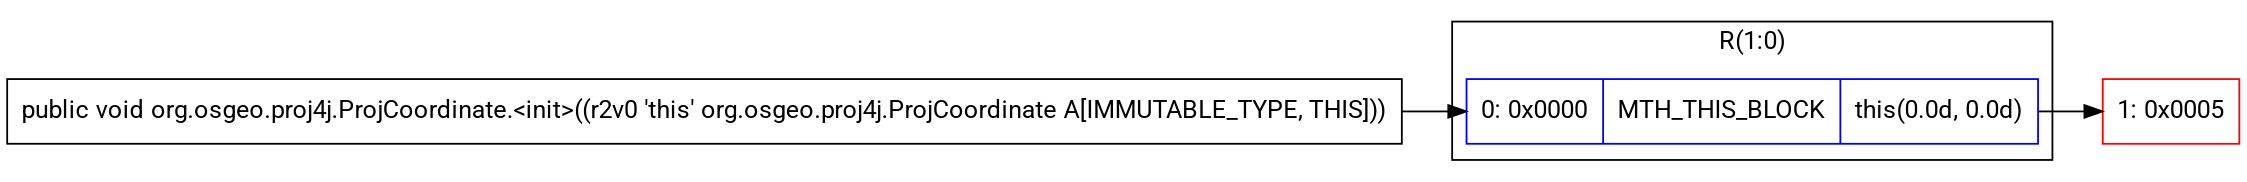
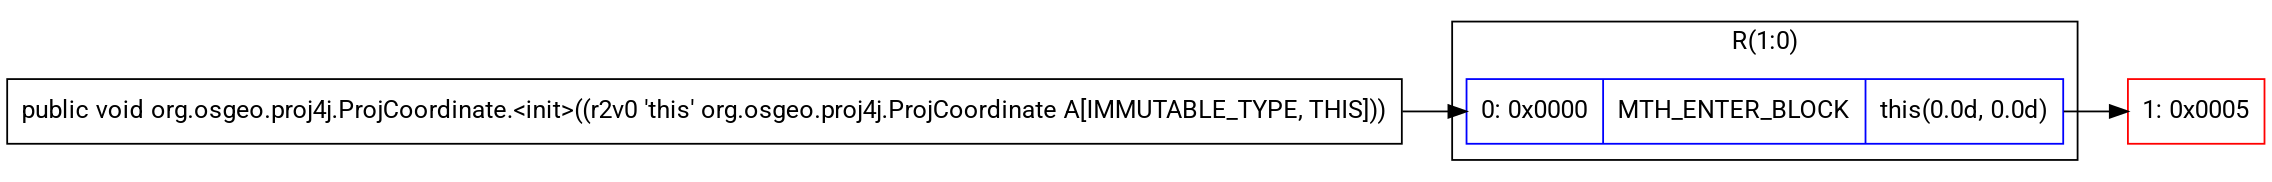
node "0: 0x0000": text "MTH_THIS_BLOCK" -> "MTH_ENTER_BLOCK"
